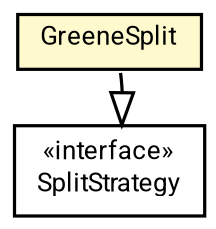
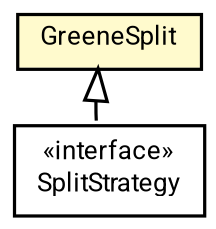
edge "GreeneSplit" -> "SplitStrategy": reversed
